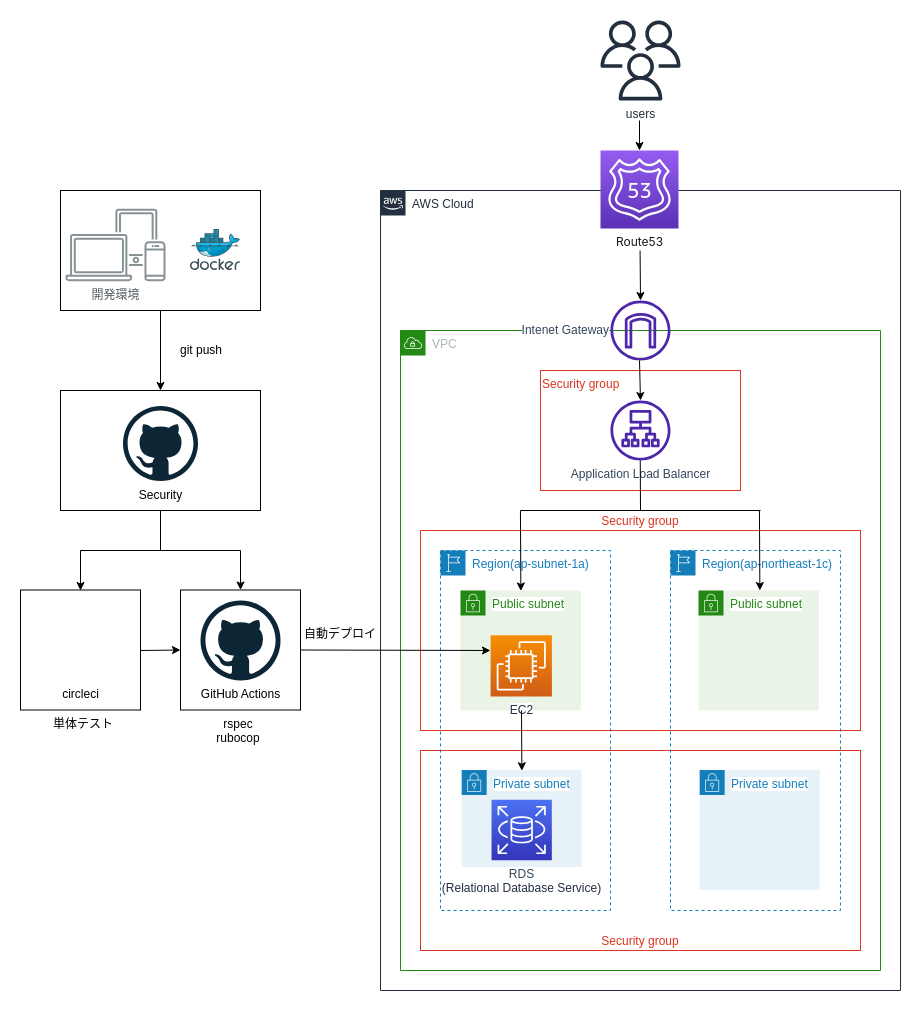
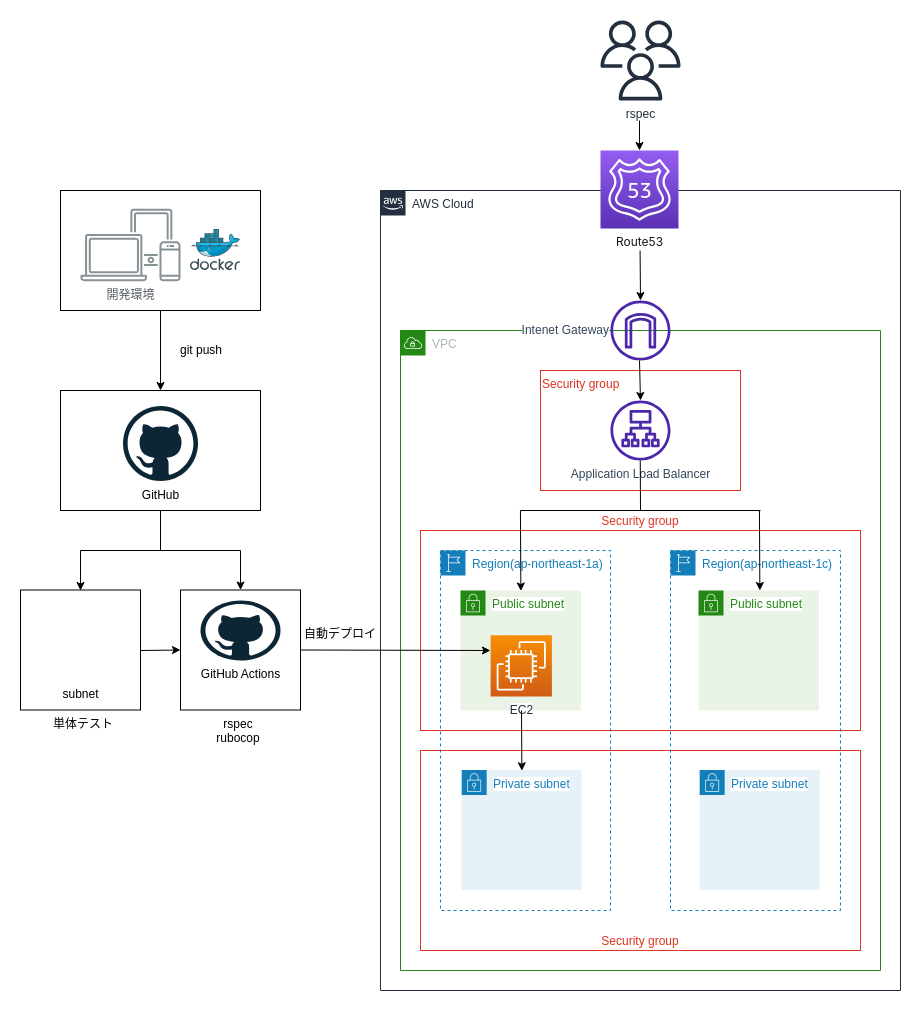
node "users": label "users" -> "rspec"
node "開発環境": moved (116, 245) -> (131, 245)
node "Security": label "Security" -> "GitHub"
node "Region(ap-subnet-1a)": label "Region(ap-subnet-1a)" -> "Region(ap-northeast-1a)"
node "GitHub Actions": size 80x80 -> 80x60
node "circleci": label "circleci" -> "subnet"
node "RDS (Relational Database Service)": removed
